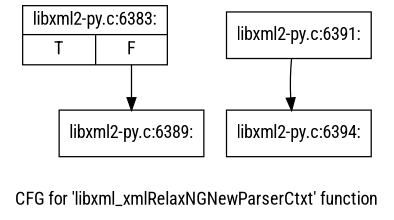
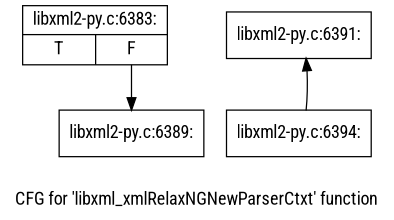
edge "libxml2-py.c:6391:" -> "libxml2-py.c:6394:": reversed
